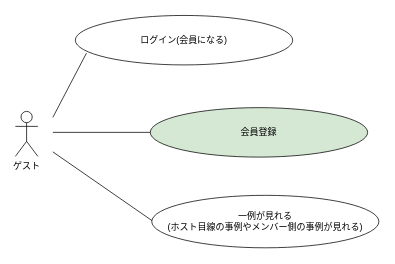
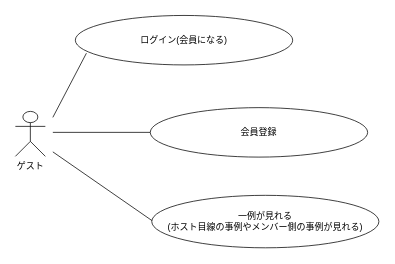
node "会員登録": fillcolor #d5e8d4 -> #ffffff
node "ゲスト": size 23x45 -> 30x45
